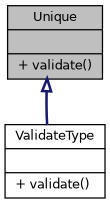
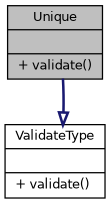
edge "ValidateType" -> "Unique": reversed
